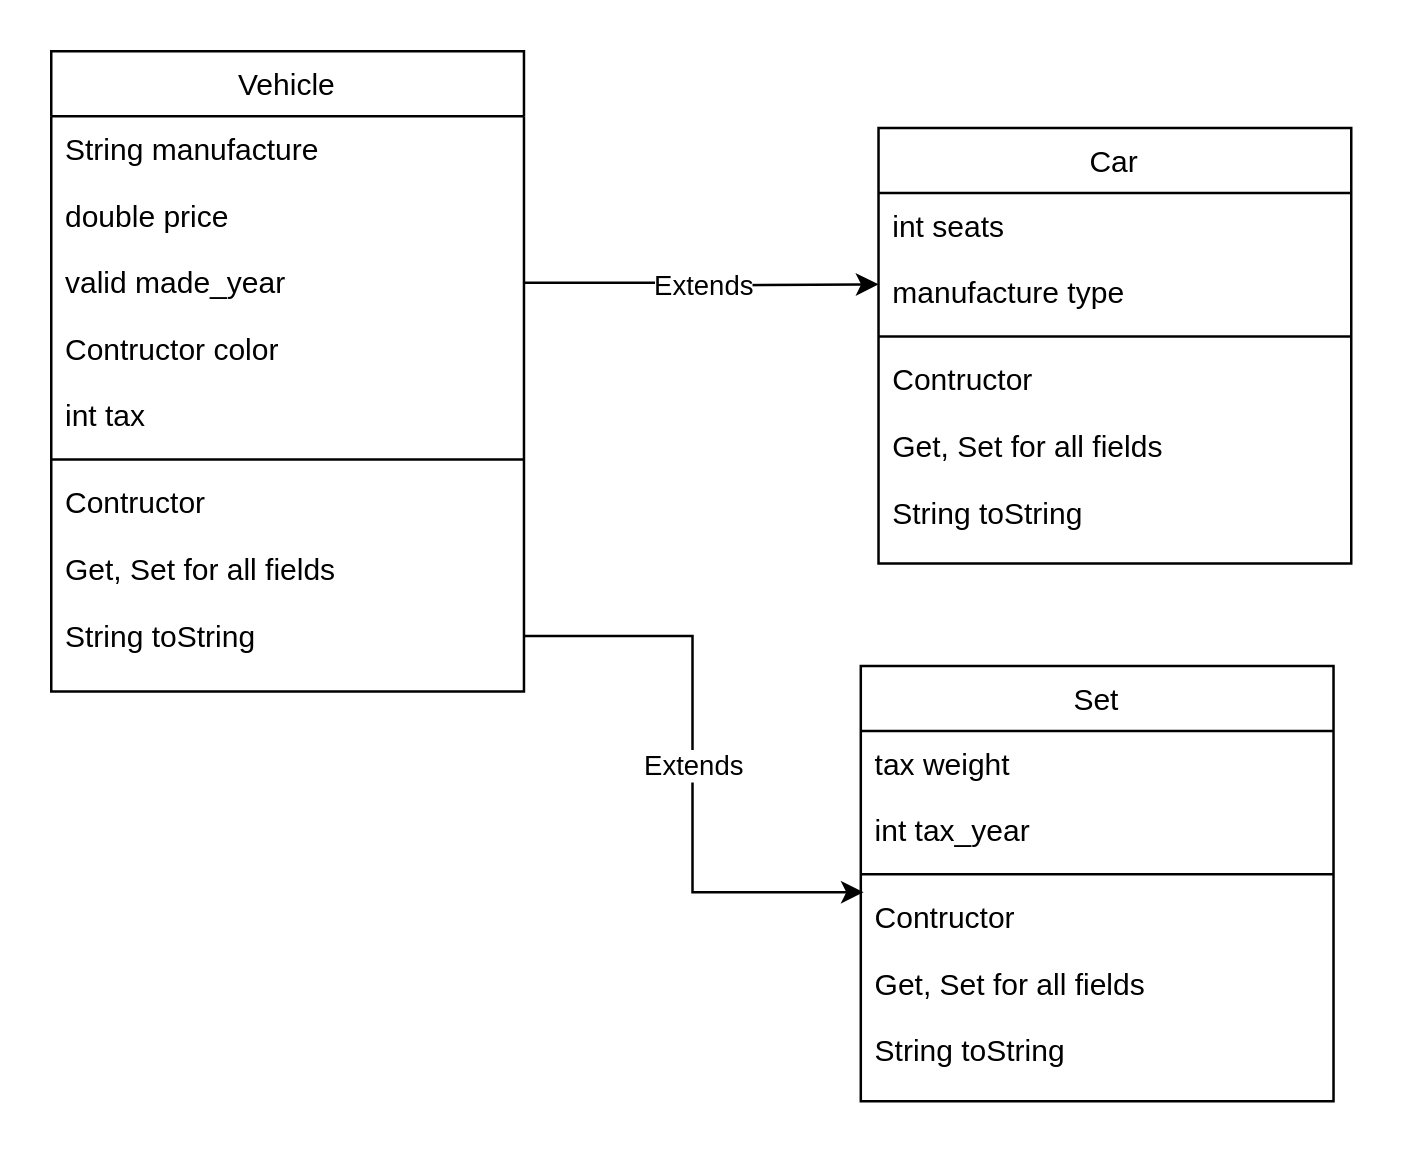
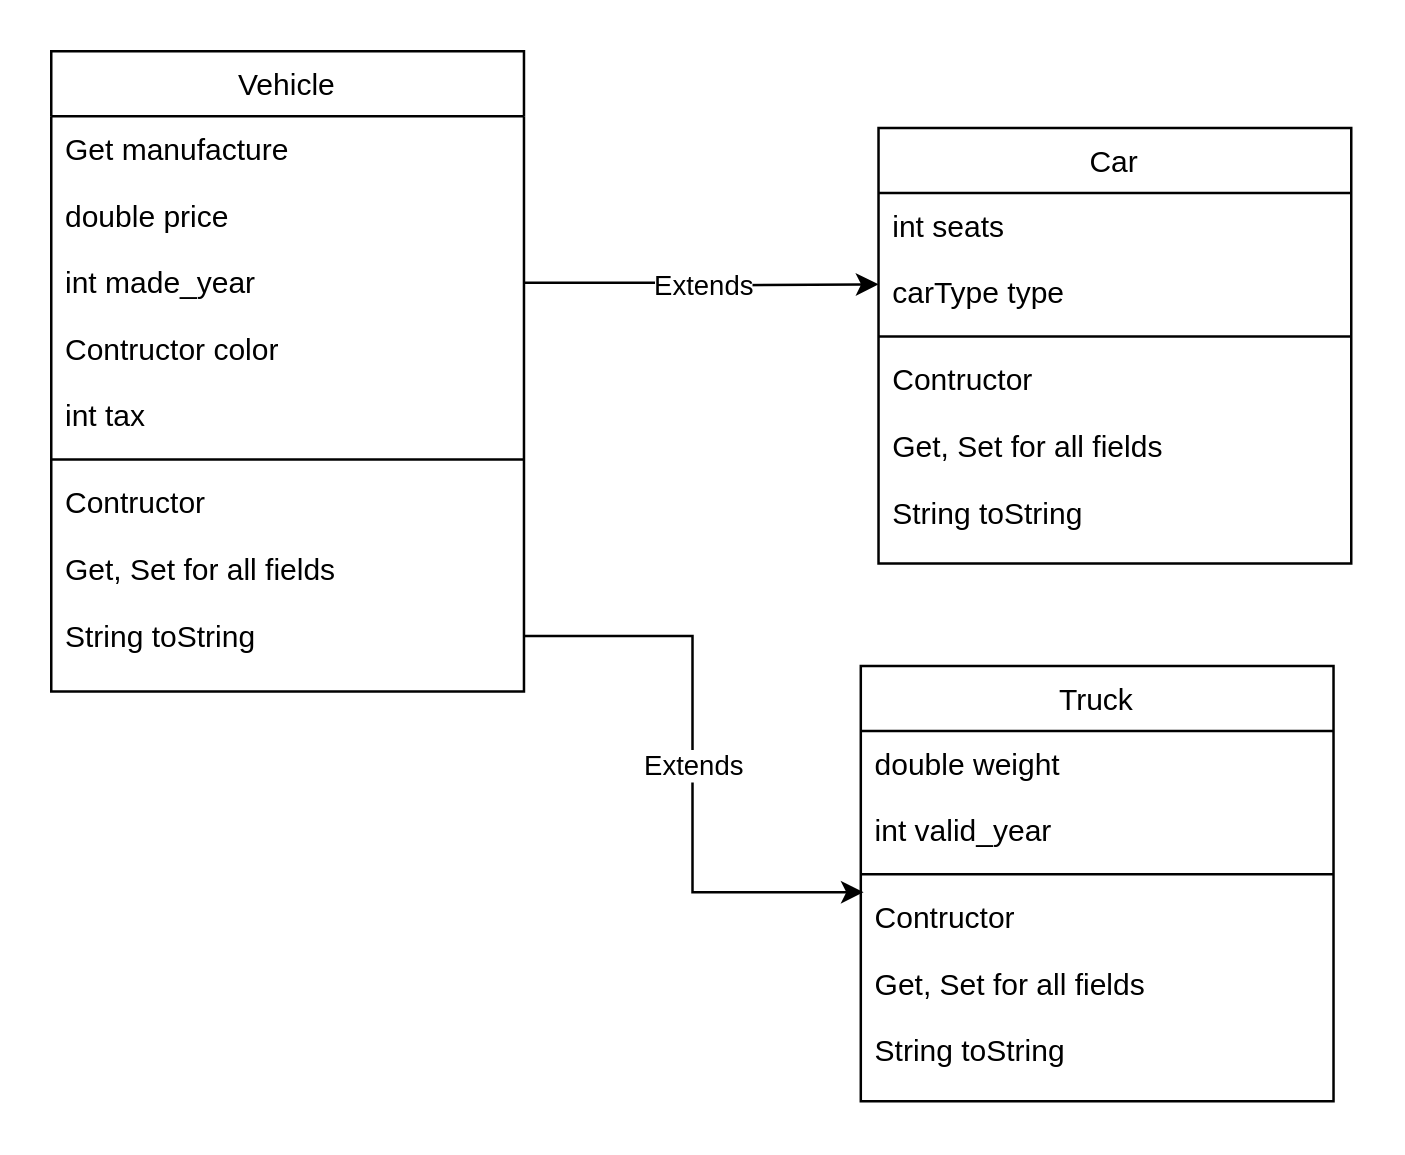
node "String manufacture": label "String manufacture" -> "Get manufacture"
node "valid made_year": label "valid made_year" -> "int made_year"
node "manufacture type": label "manufacture type" -> "carType type"
node "Set": label "Set" -> "Truck"
node "tax weight": label "tax weight" -> "double weight"
node "int tax_year": label "int tax_year" -> "int valid_year"
